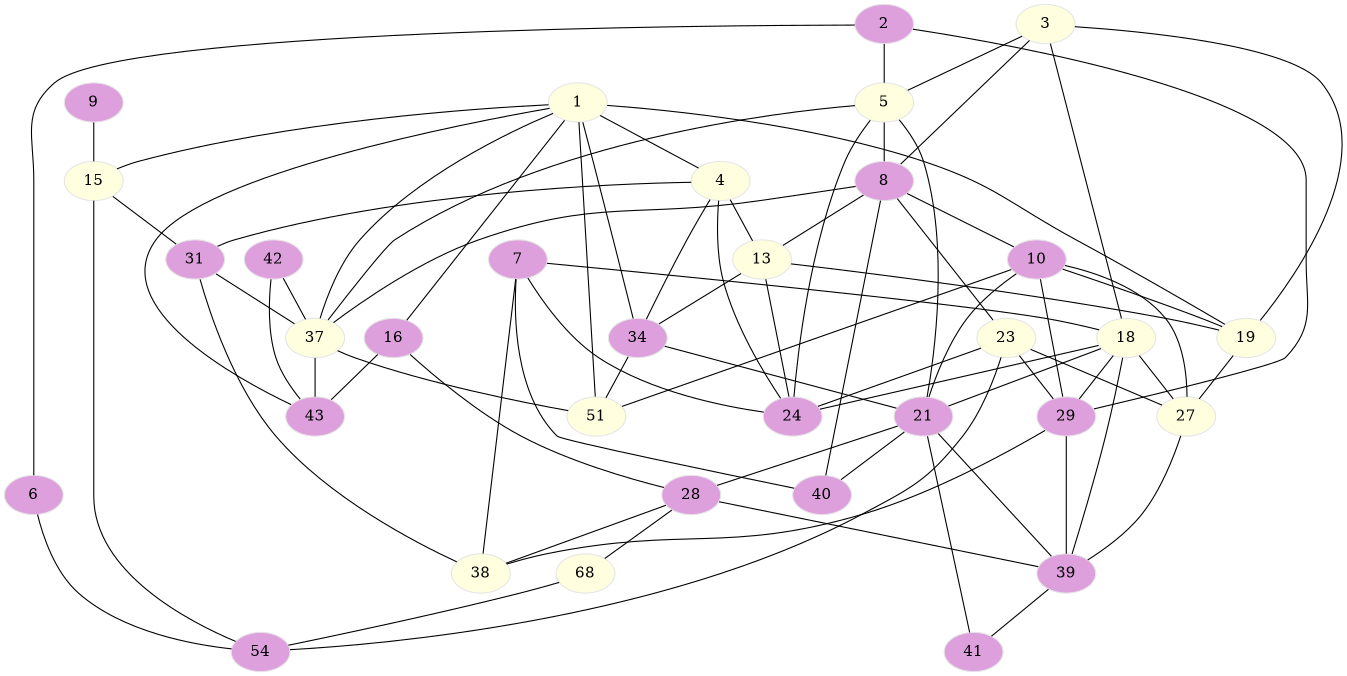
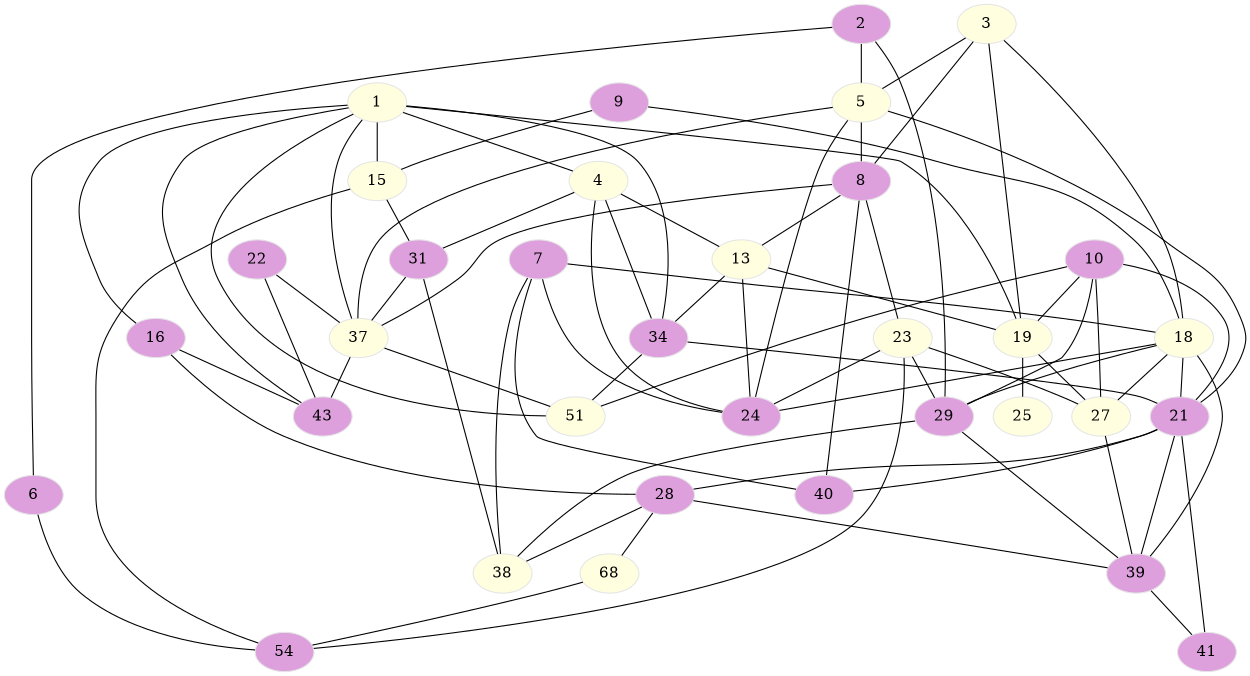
edge "9" -- "18": added
edge "8" -- "10": removed
node "42": label "42" -> "22"
node "25": added
